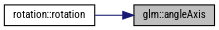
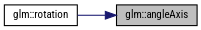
node "rotation::rotation": label "rotation::rotation" -> "glm::rotation"
